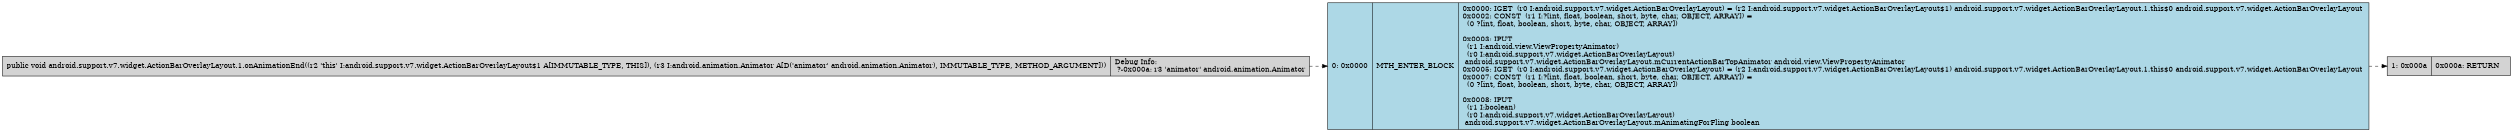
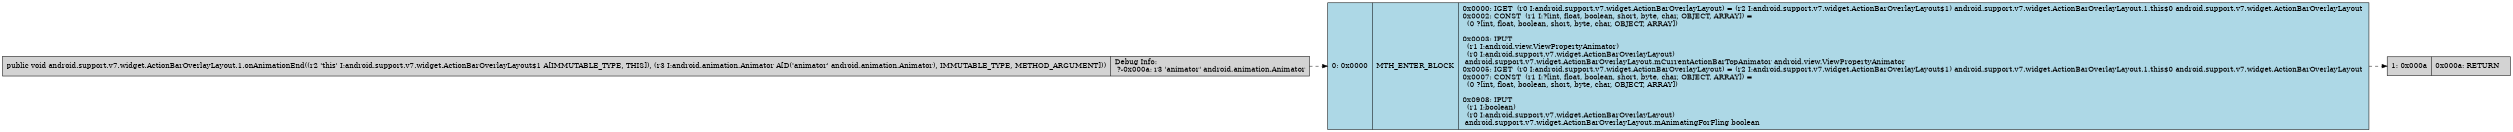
node "0: 0x0000": text "0x0008: IPUT" -> "0x0908: IPUT"
